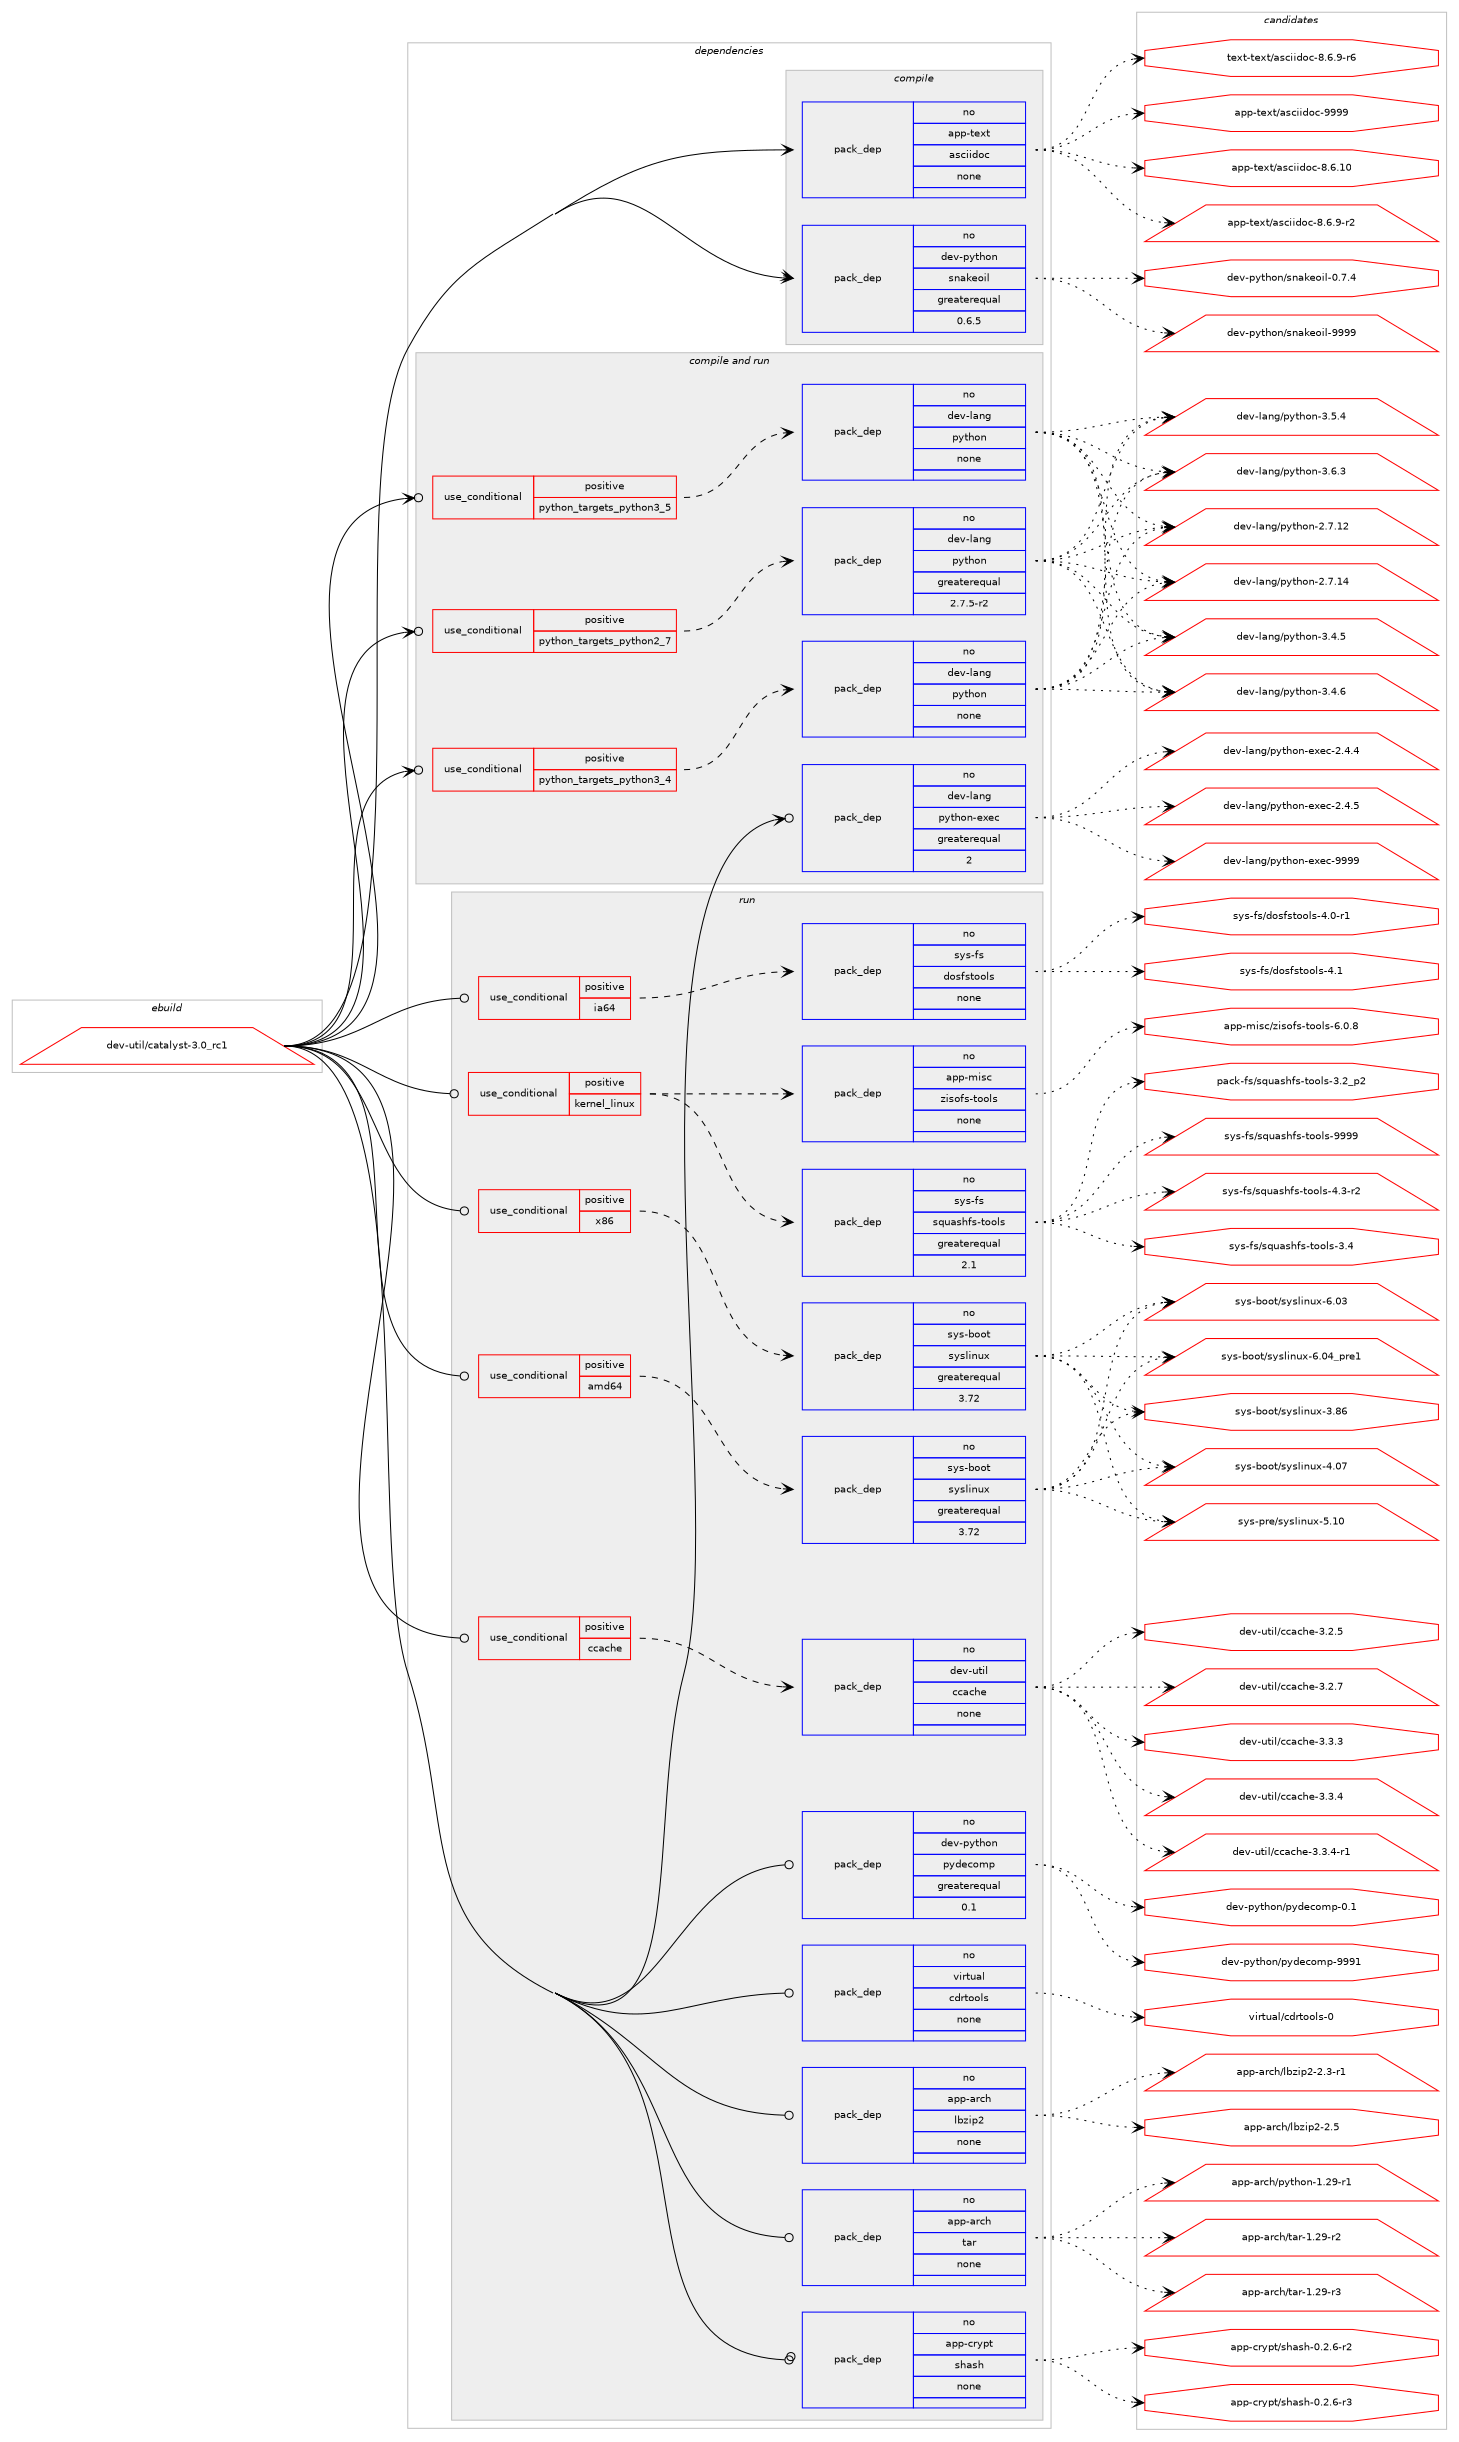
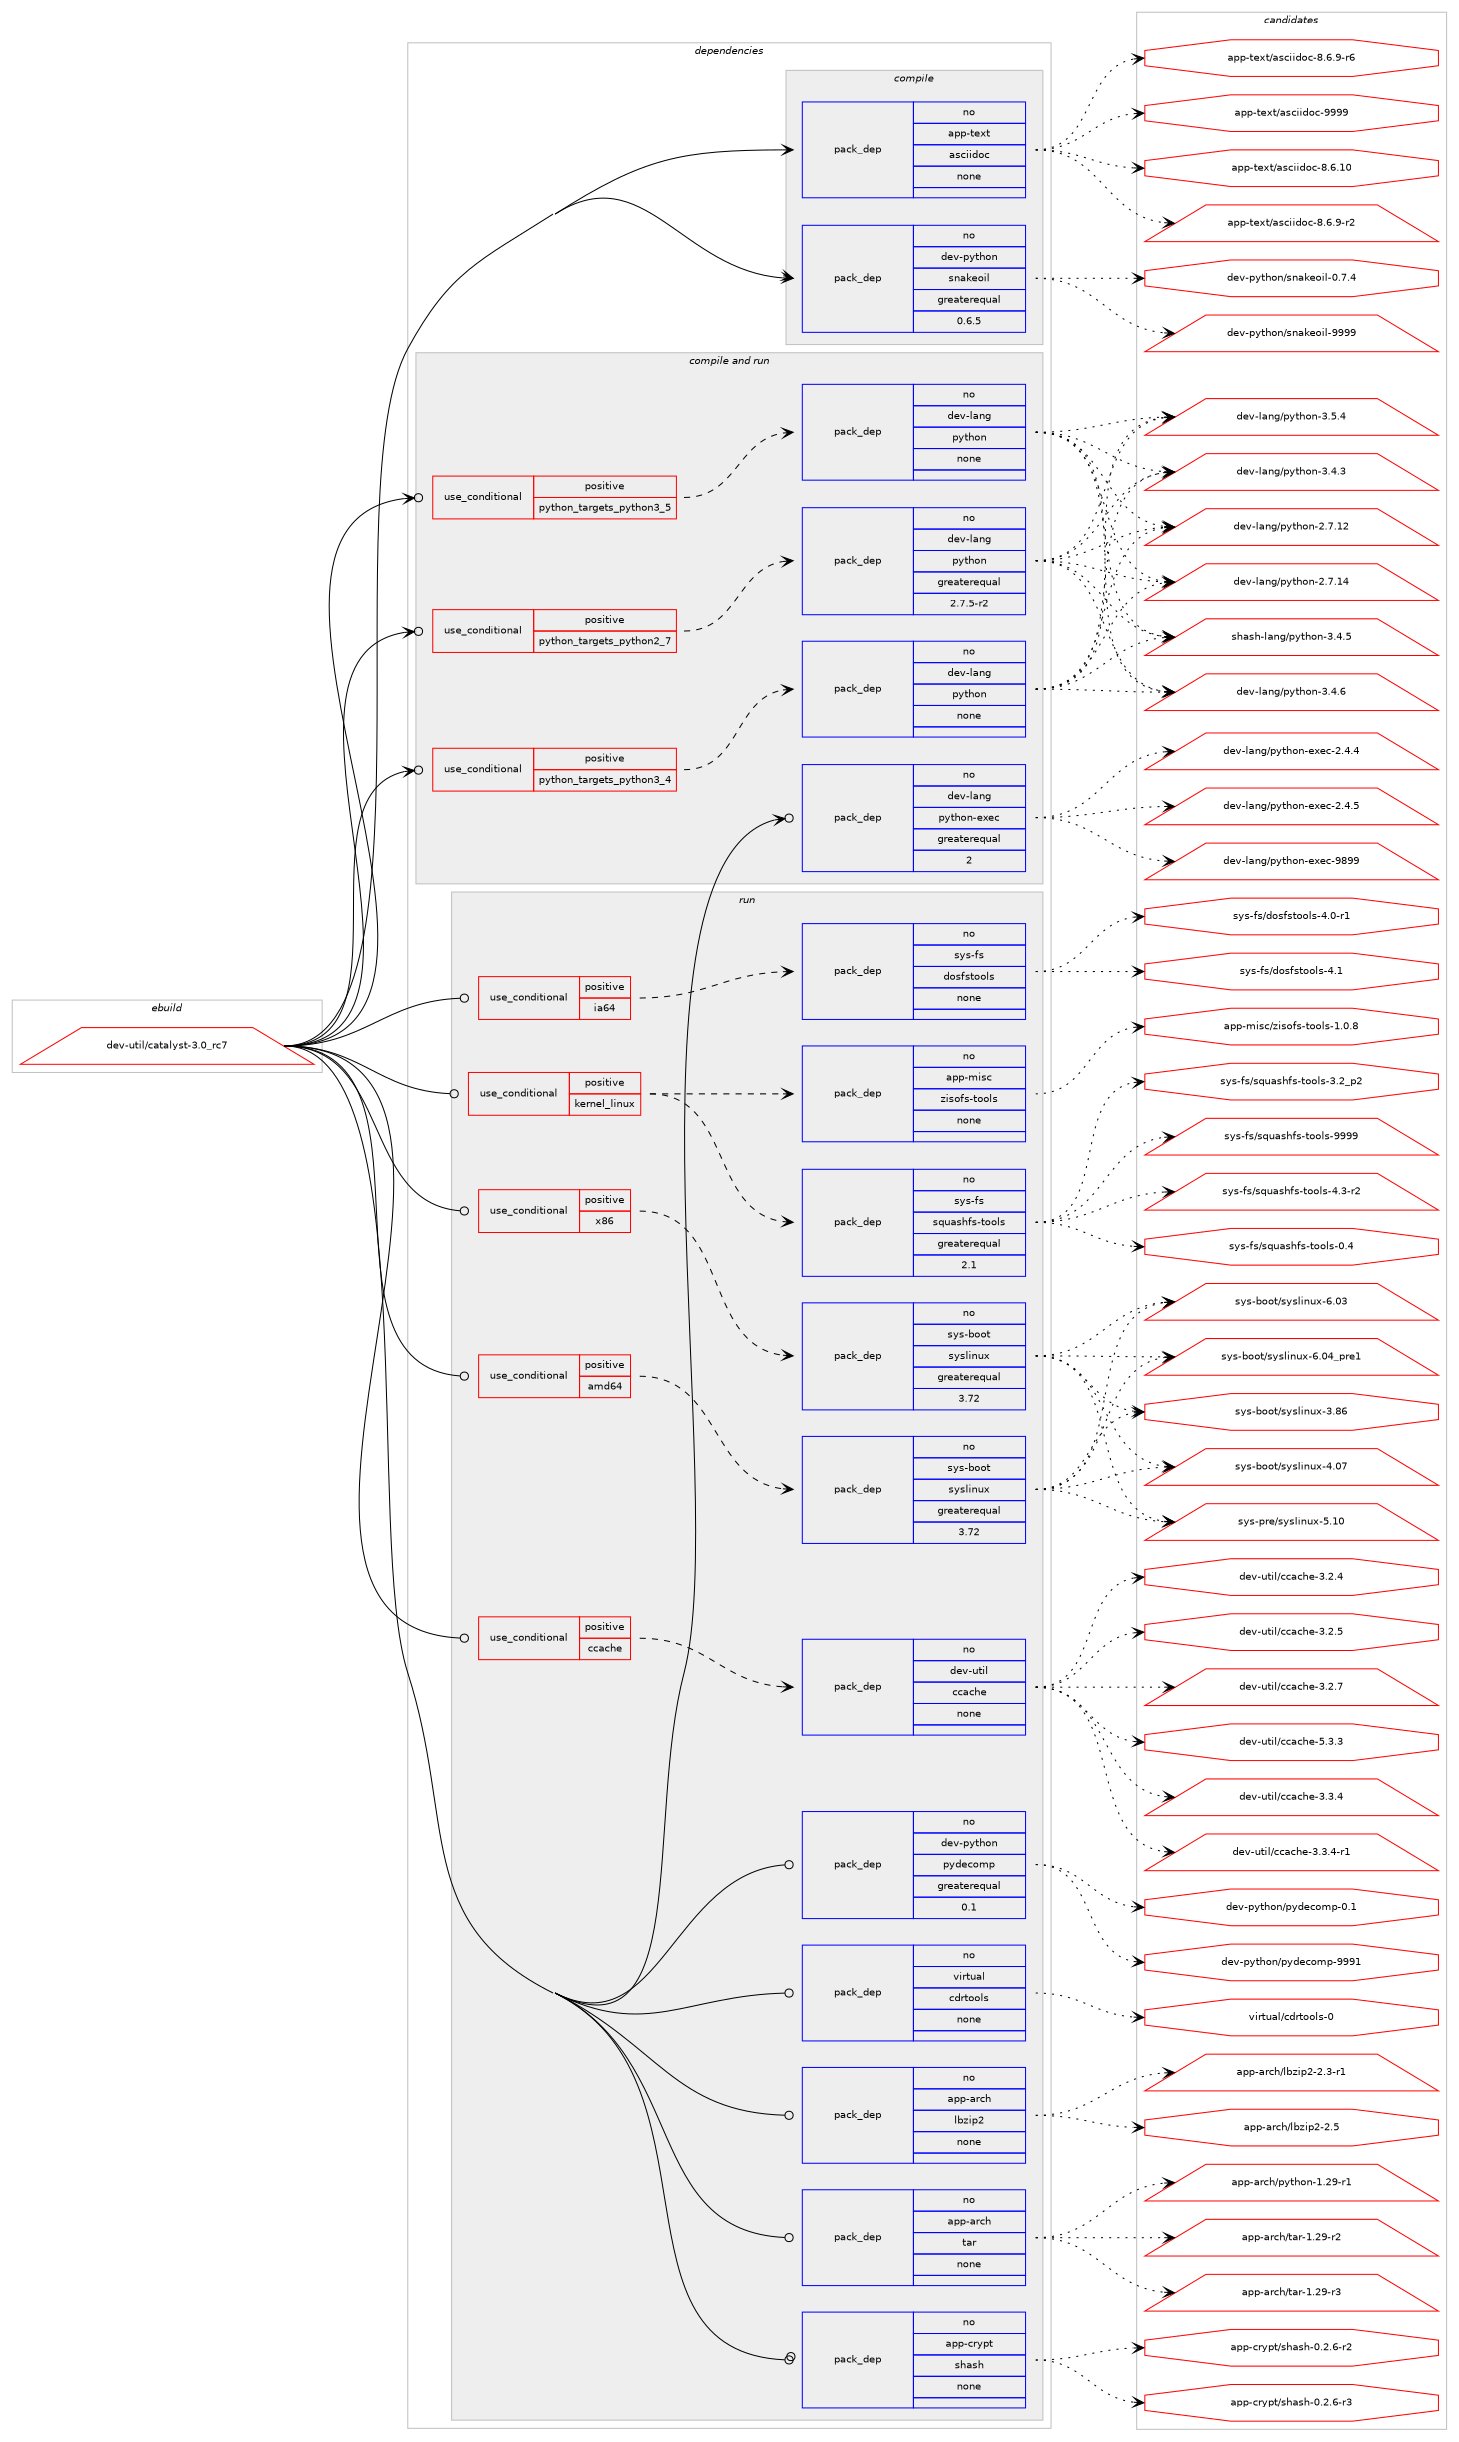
node "text-text/asciidoc-8.6.9-r6": label "text-text/asciidoc-8.6.9-r6" -> "app-text/asciidoc-8.6.9-r6"
node "dev-lang/python-3.6.3": label "dev-lang/python-3.6.3" -> "dev-lang/python-3.4.3"
node "dev-lang/python-3.4.5": label "dev-lang/python-3.4.5" -> "shash-lang/python-3.4.5"
node "dev-lang/python-exec-9999": label "dev-lang/python-exec-9999" -> "dev-lang/python-exec-9899"
node "app-misc/zisofs-tools-6.0.8": label "app-misc/zisofs-tools-6.0.8" -> "app-misc/zisofs-tools-1.0.8"
node "dev-util/catalyst-3.0_rc1": label "dev-util/catalyst-3.0_rc1" -> "dev-util/catalyst-3.0_rc7"
node "pack-fs/squashfs-tools-3.2_p2": label "pack-fs/squashfs-tools-3.2_p2" -> "sys-fs/squashfs-tools-3.2_p2"
node "sys-fs/squashfs-tools-3.4": label "sys-fs/squashfs-tools-3.4" -> "sys-fs/squashfs-tools-0.4"
node "dev-util/ccache-3.2.4": added
node "dev-util/ccache-3.3.3": label "dev-util/ccache-3.3.3" -> "dev-util/ccache-5.3.3"
